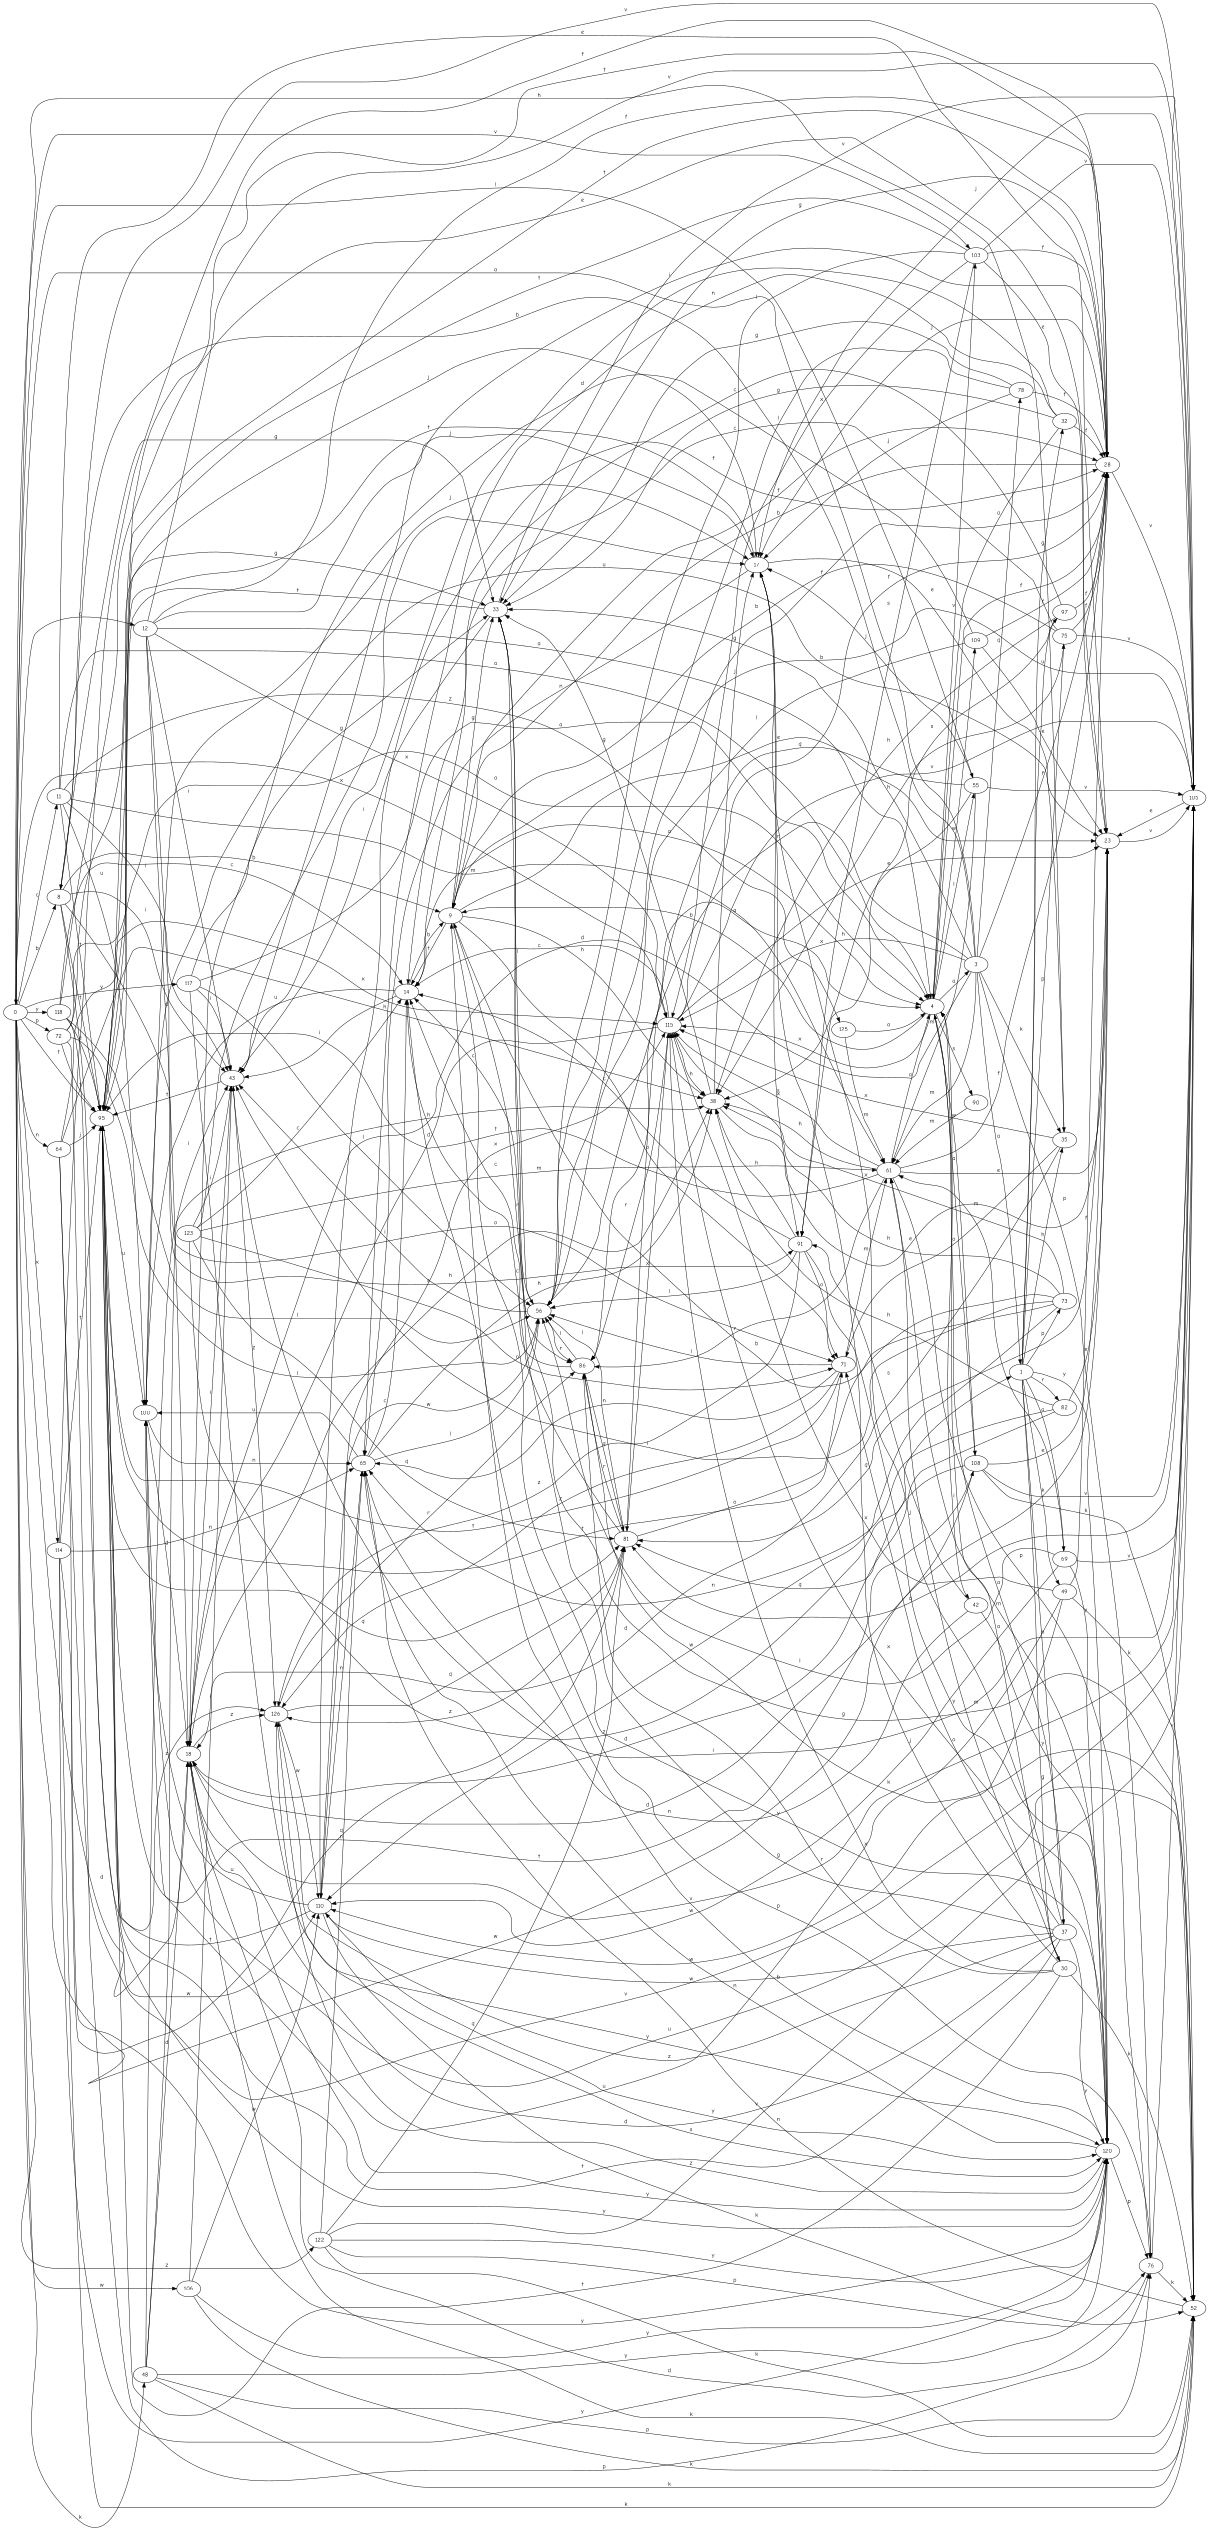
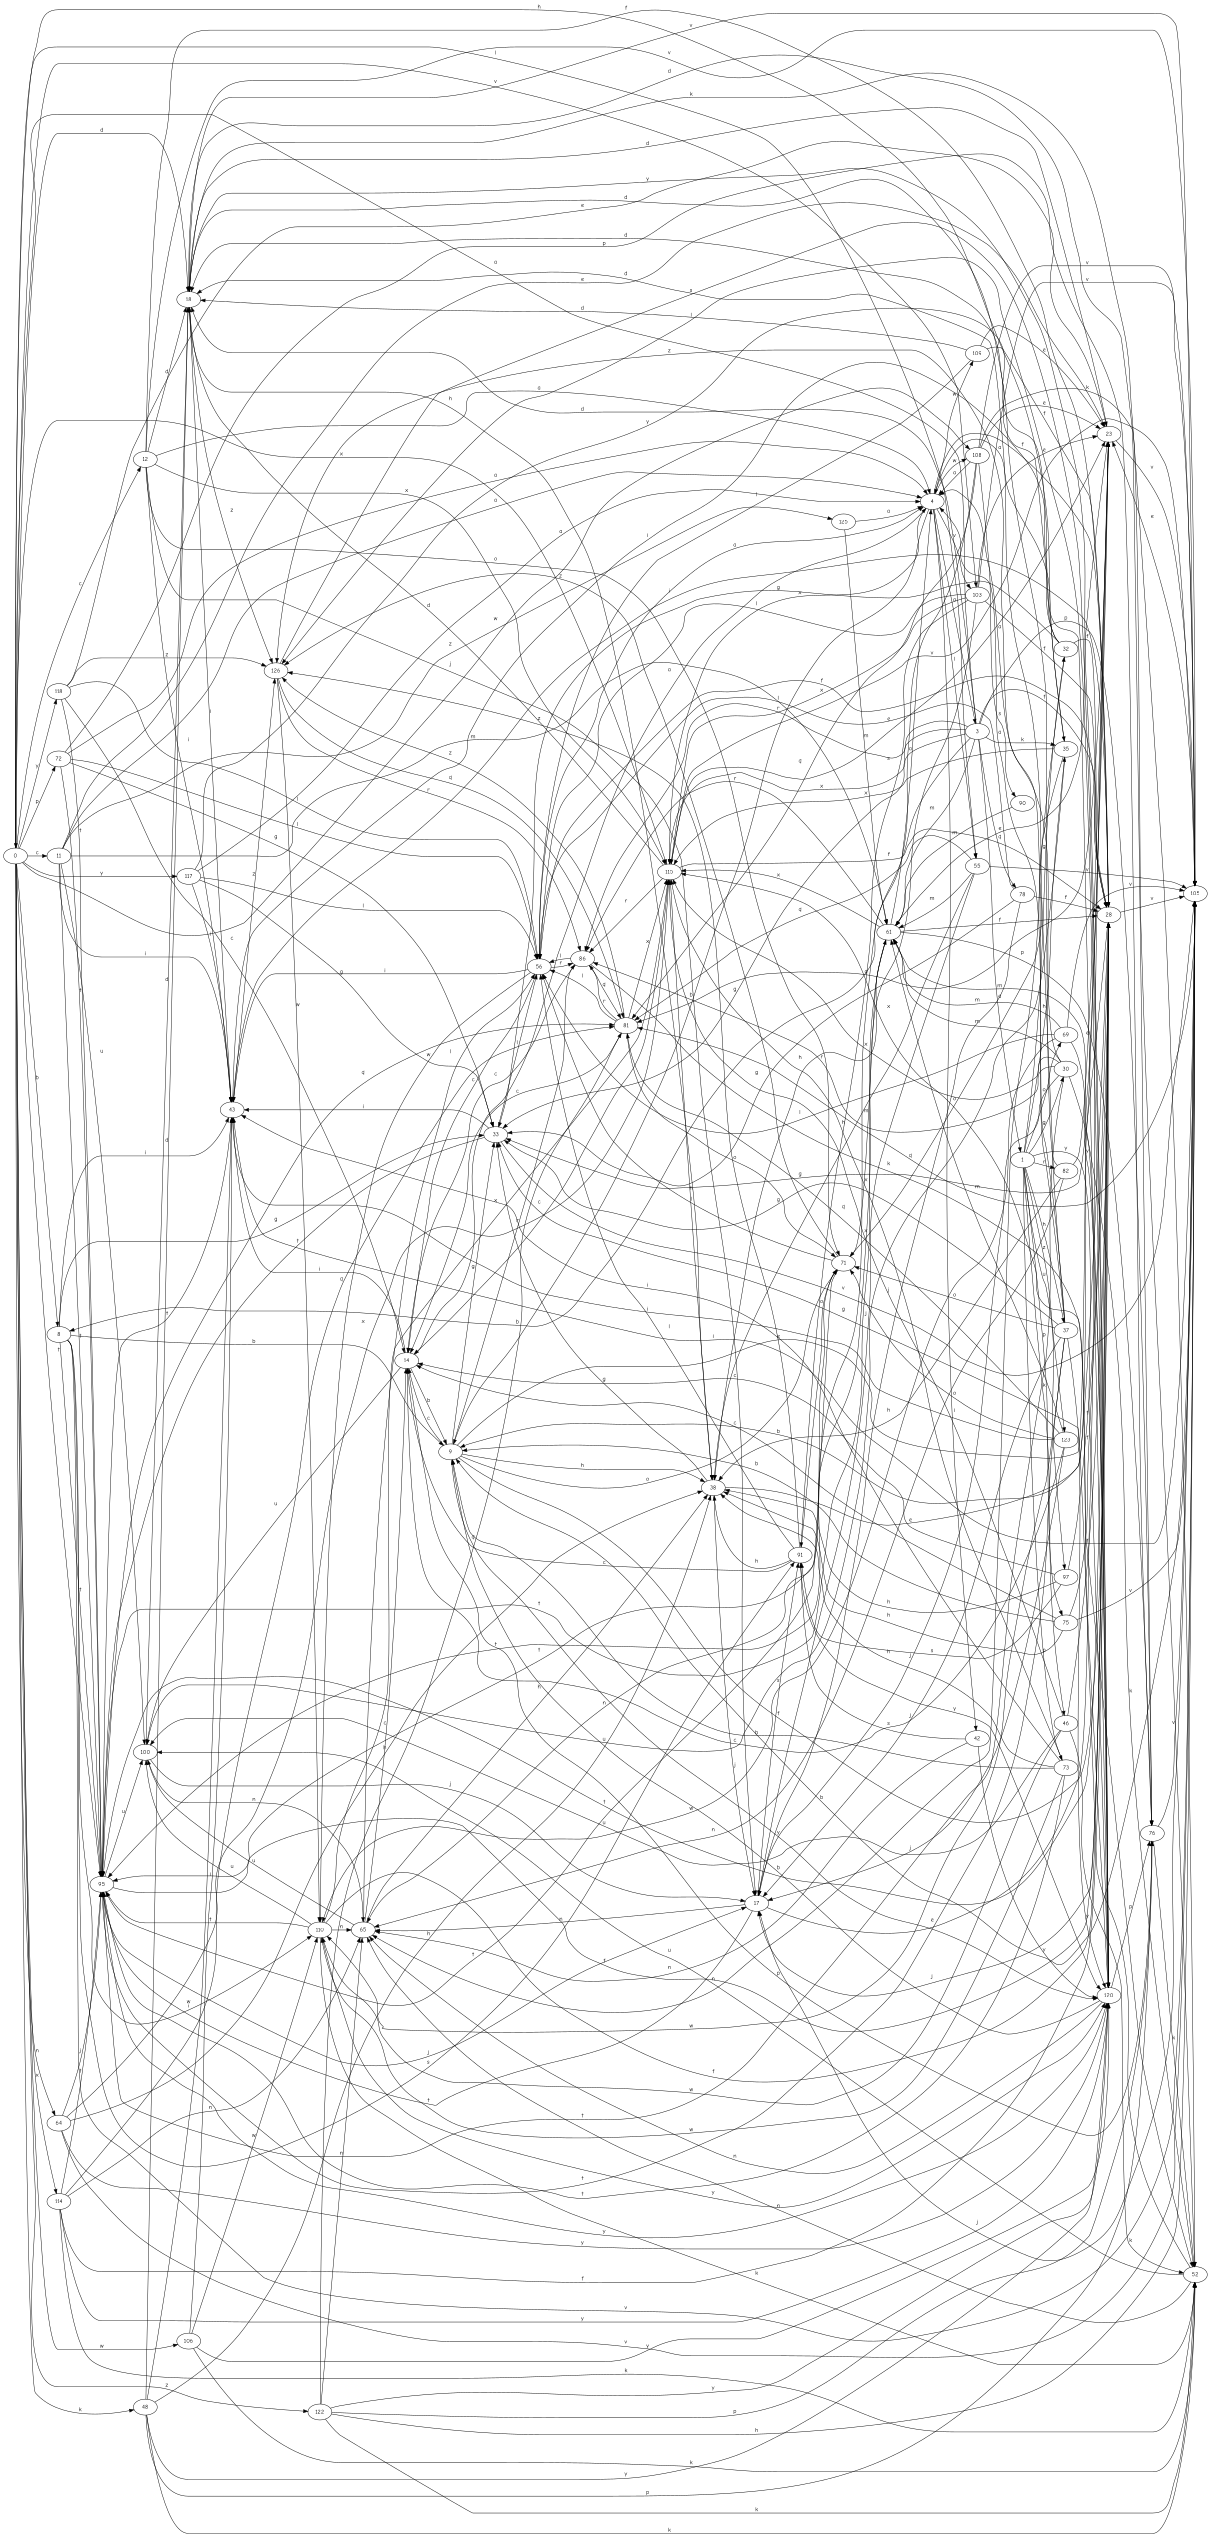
edge "9" -> "14": label "t" -> "c"
edge "118" -> "95": label "e" -> "t"
edge "4" -> "90": now "108" -> "90"
node "49": label "49" -> "46"
edge "123" -> "1": reversed
edge "122" -> "105": label "v" -> "h"
edge "120" -> "126": label "z" -> "l"
